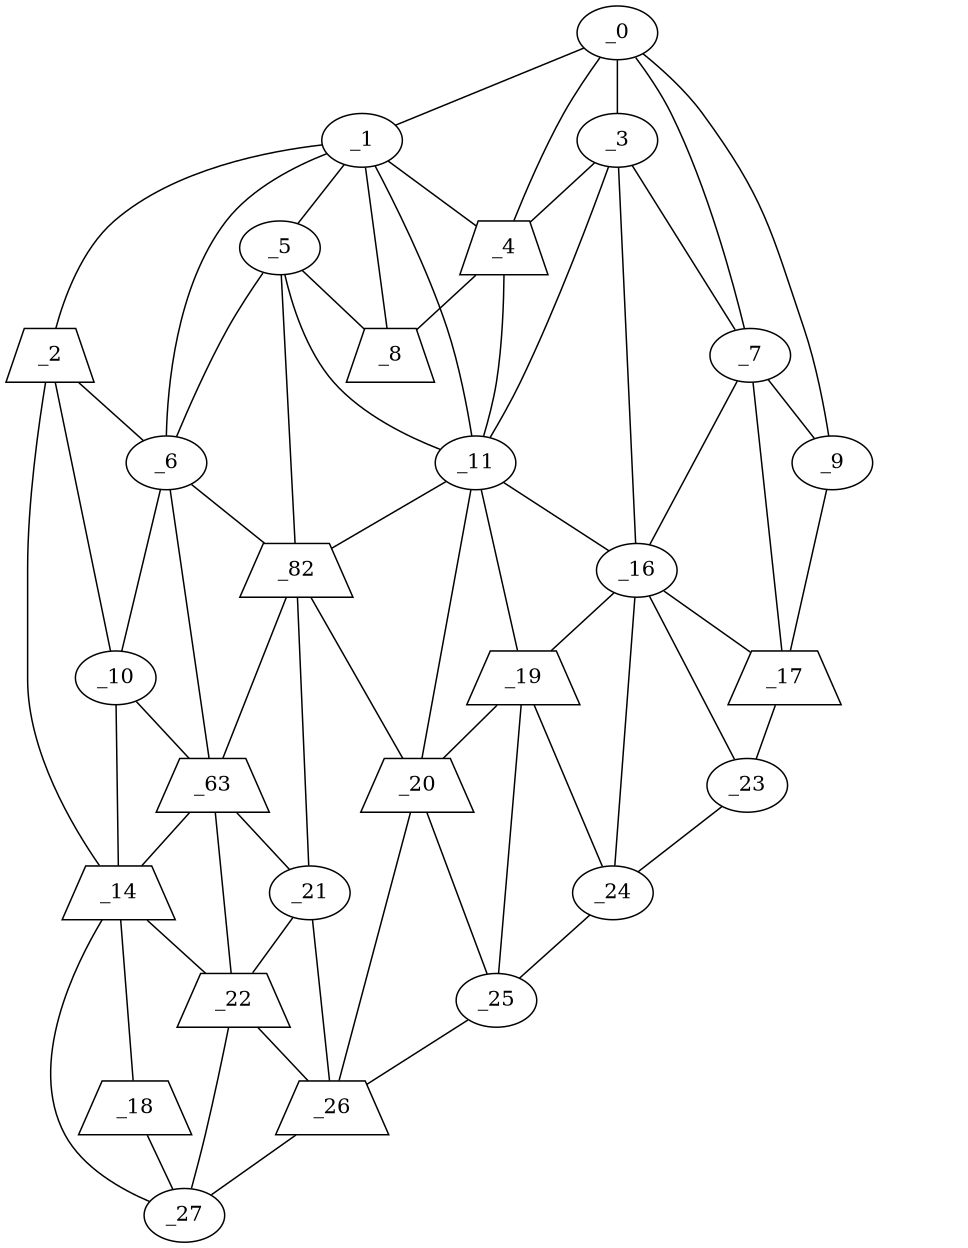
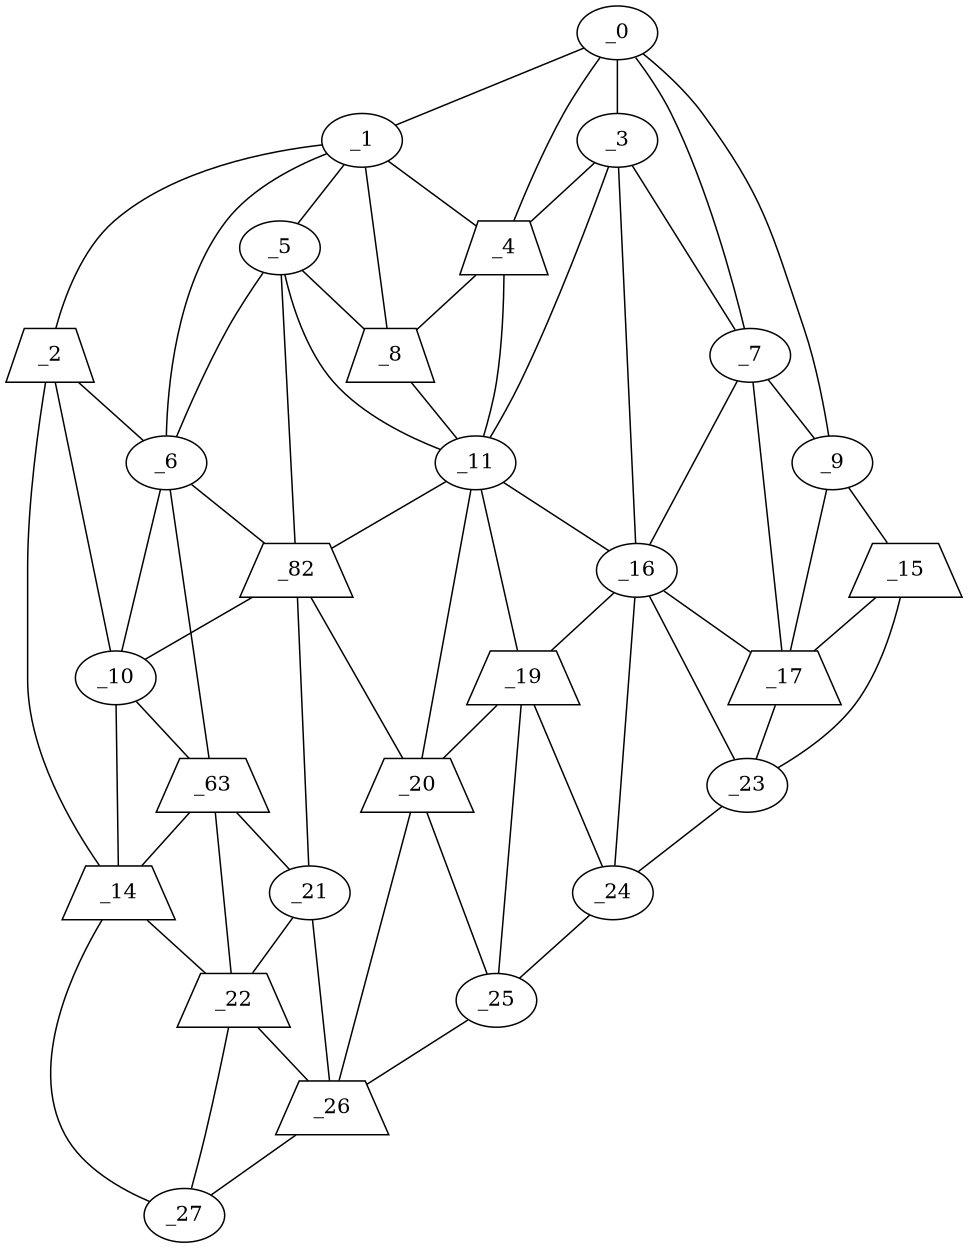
edge "_1" -- "_11": now "_8" -- "_11"
node "_15": added
edge "_82" -- "_63": now "_82" -- "_10"
node "_18": removed
